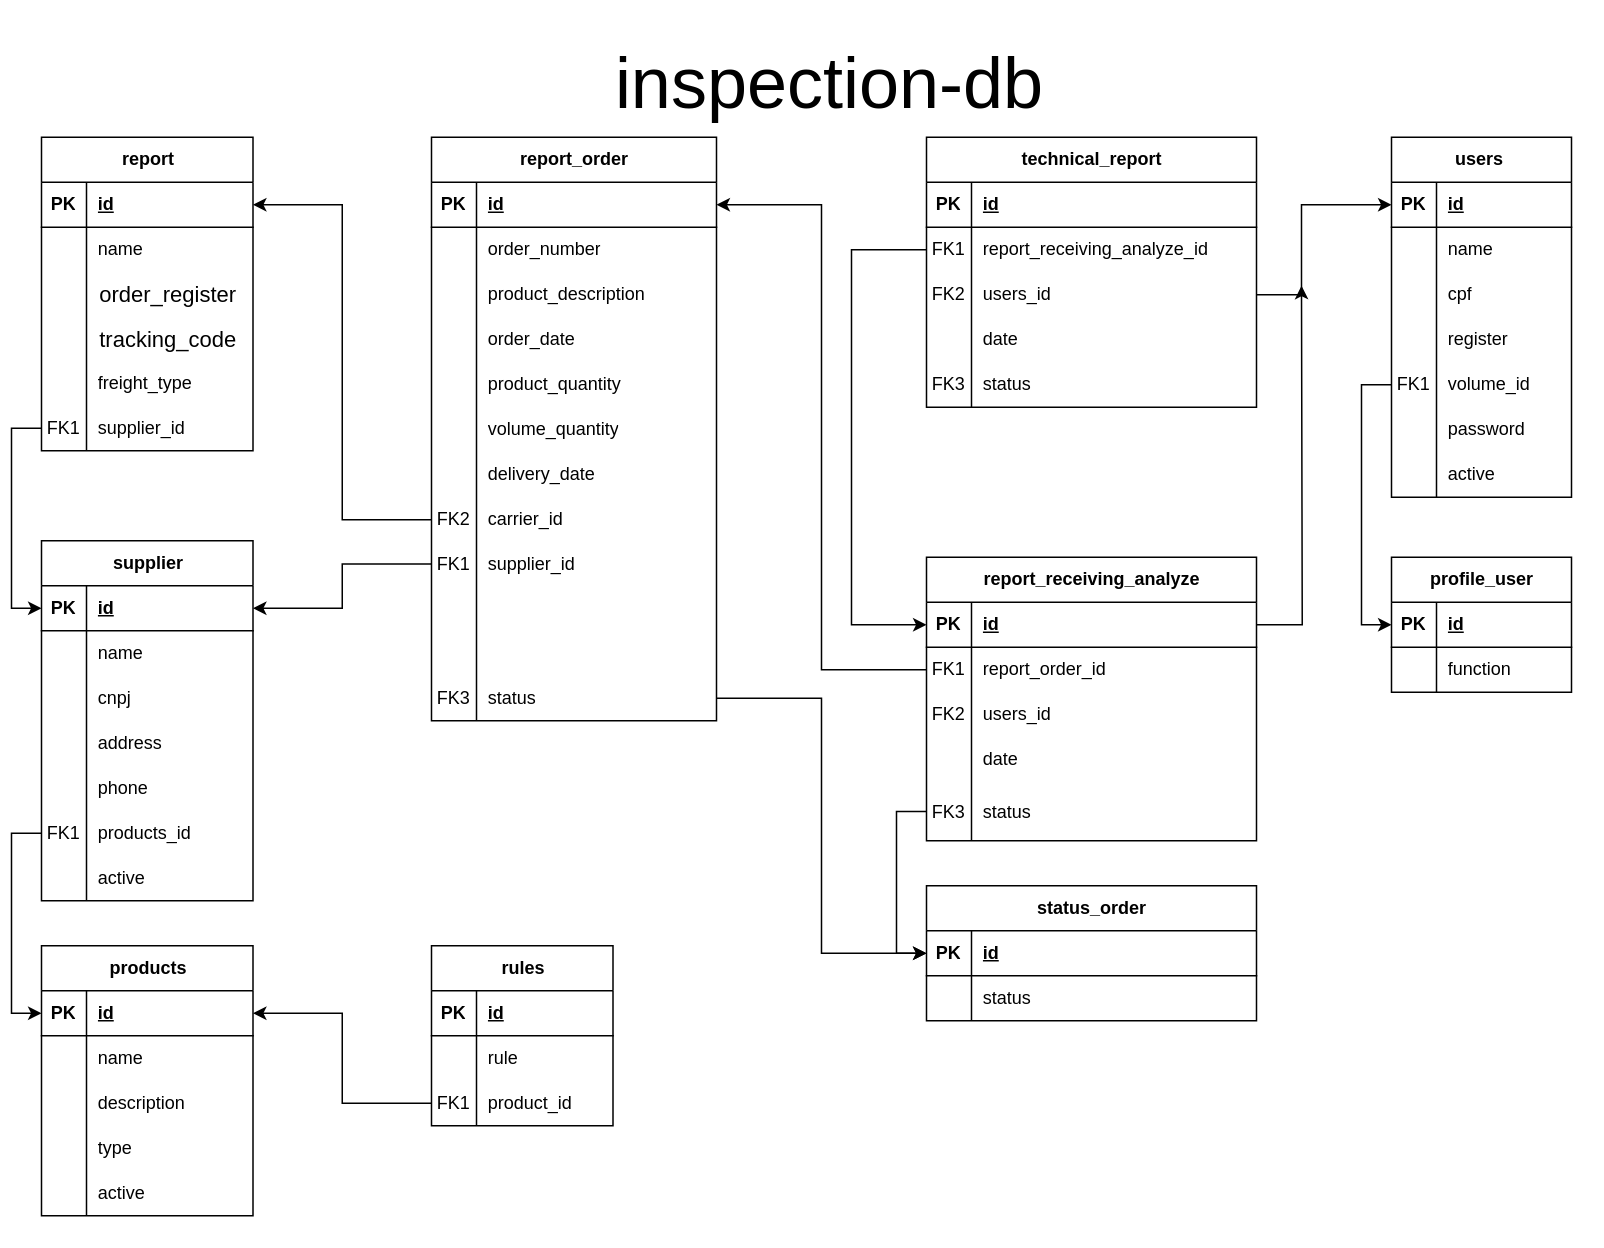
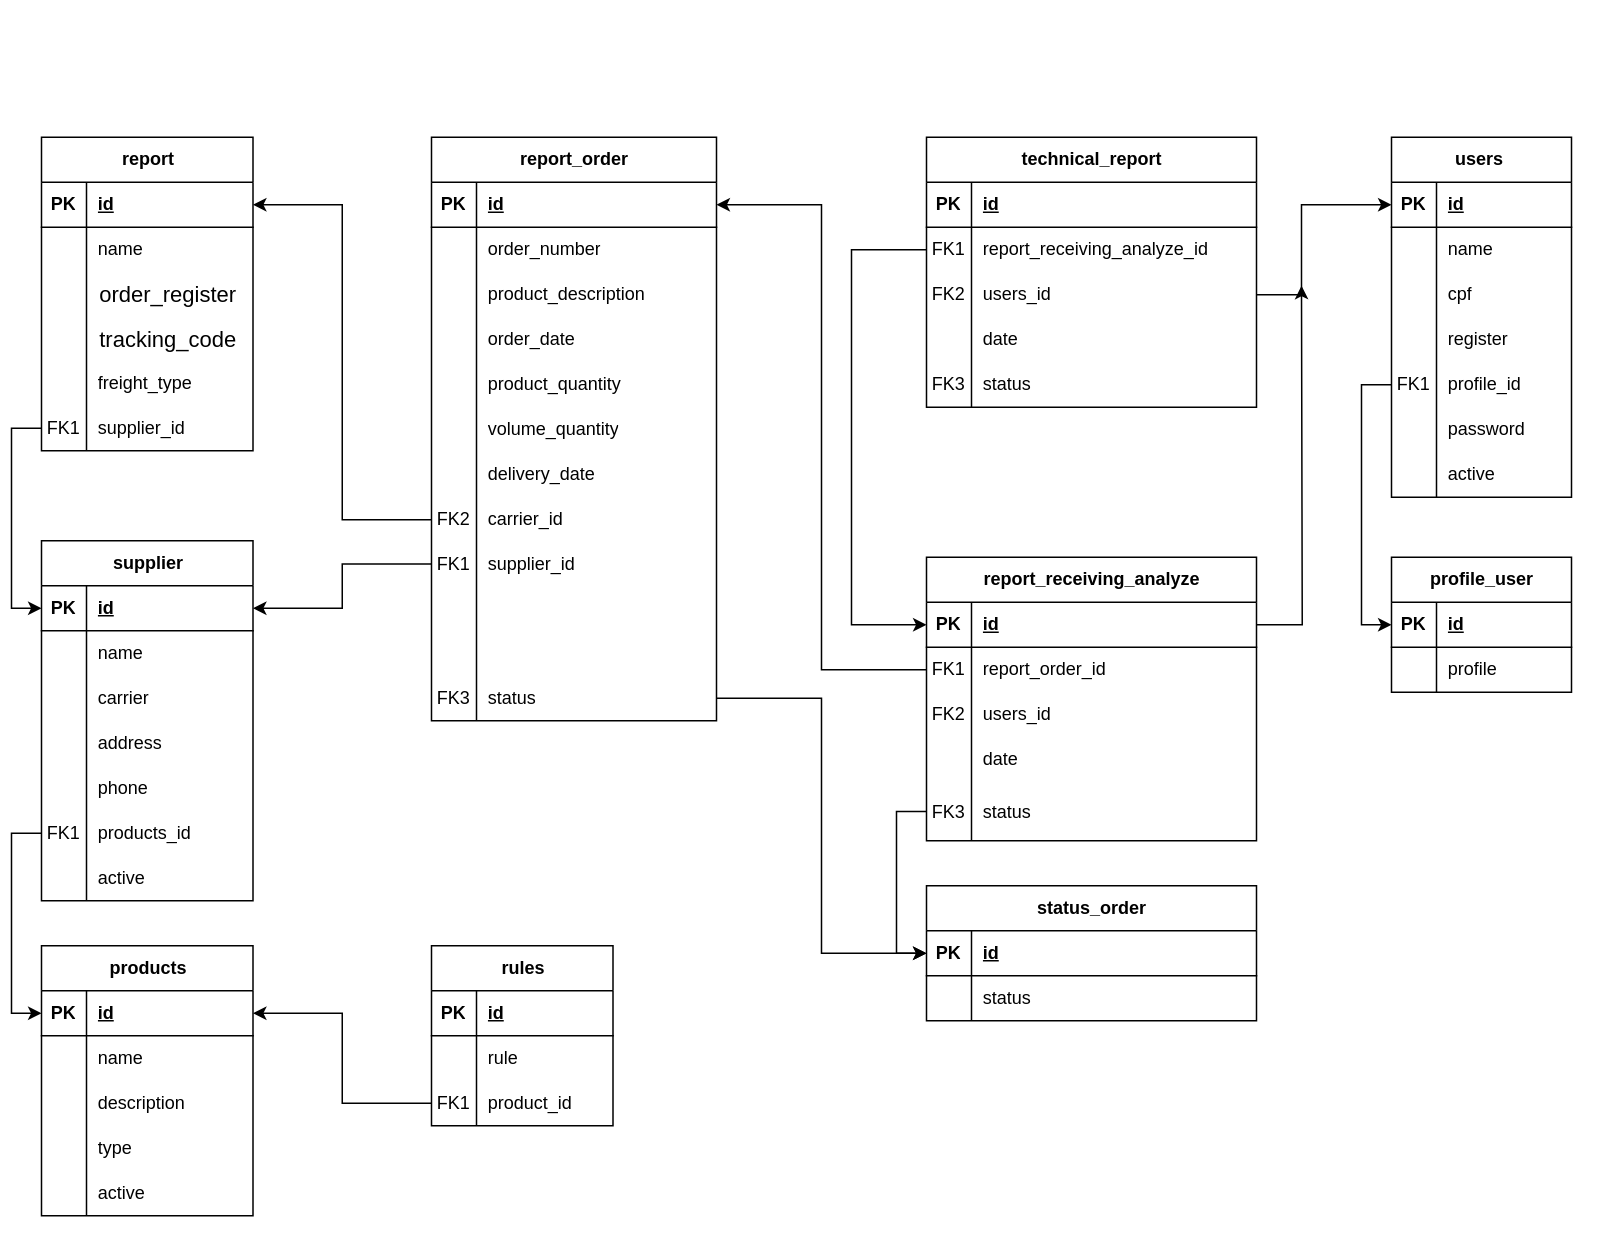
node "inspection-db": removed
node "volume_id": label "volume_id" -> "profile_id"
node "function": label "function" -> "profile"
node "cnpj": label "cnpj" -> "carrier"
